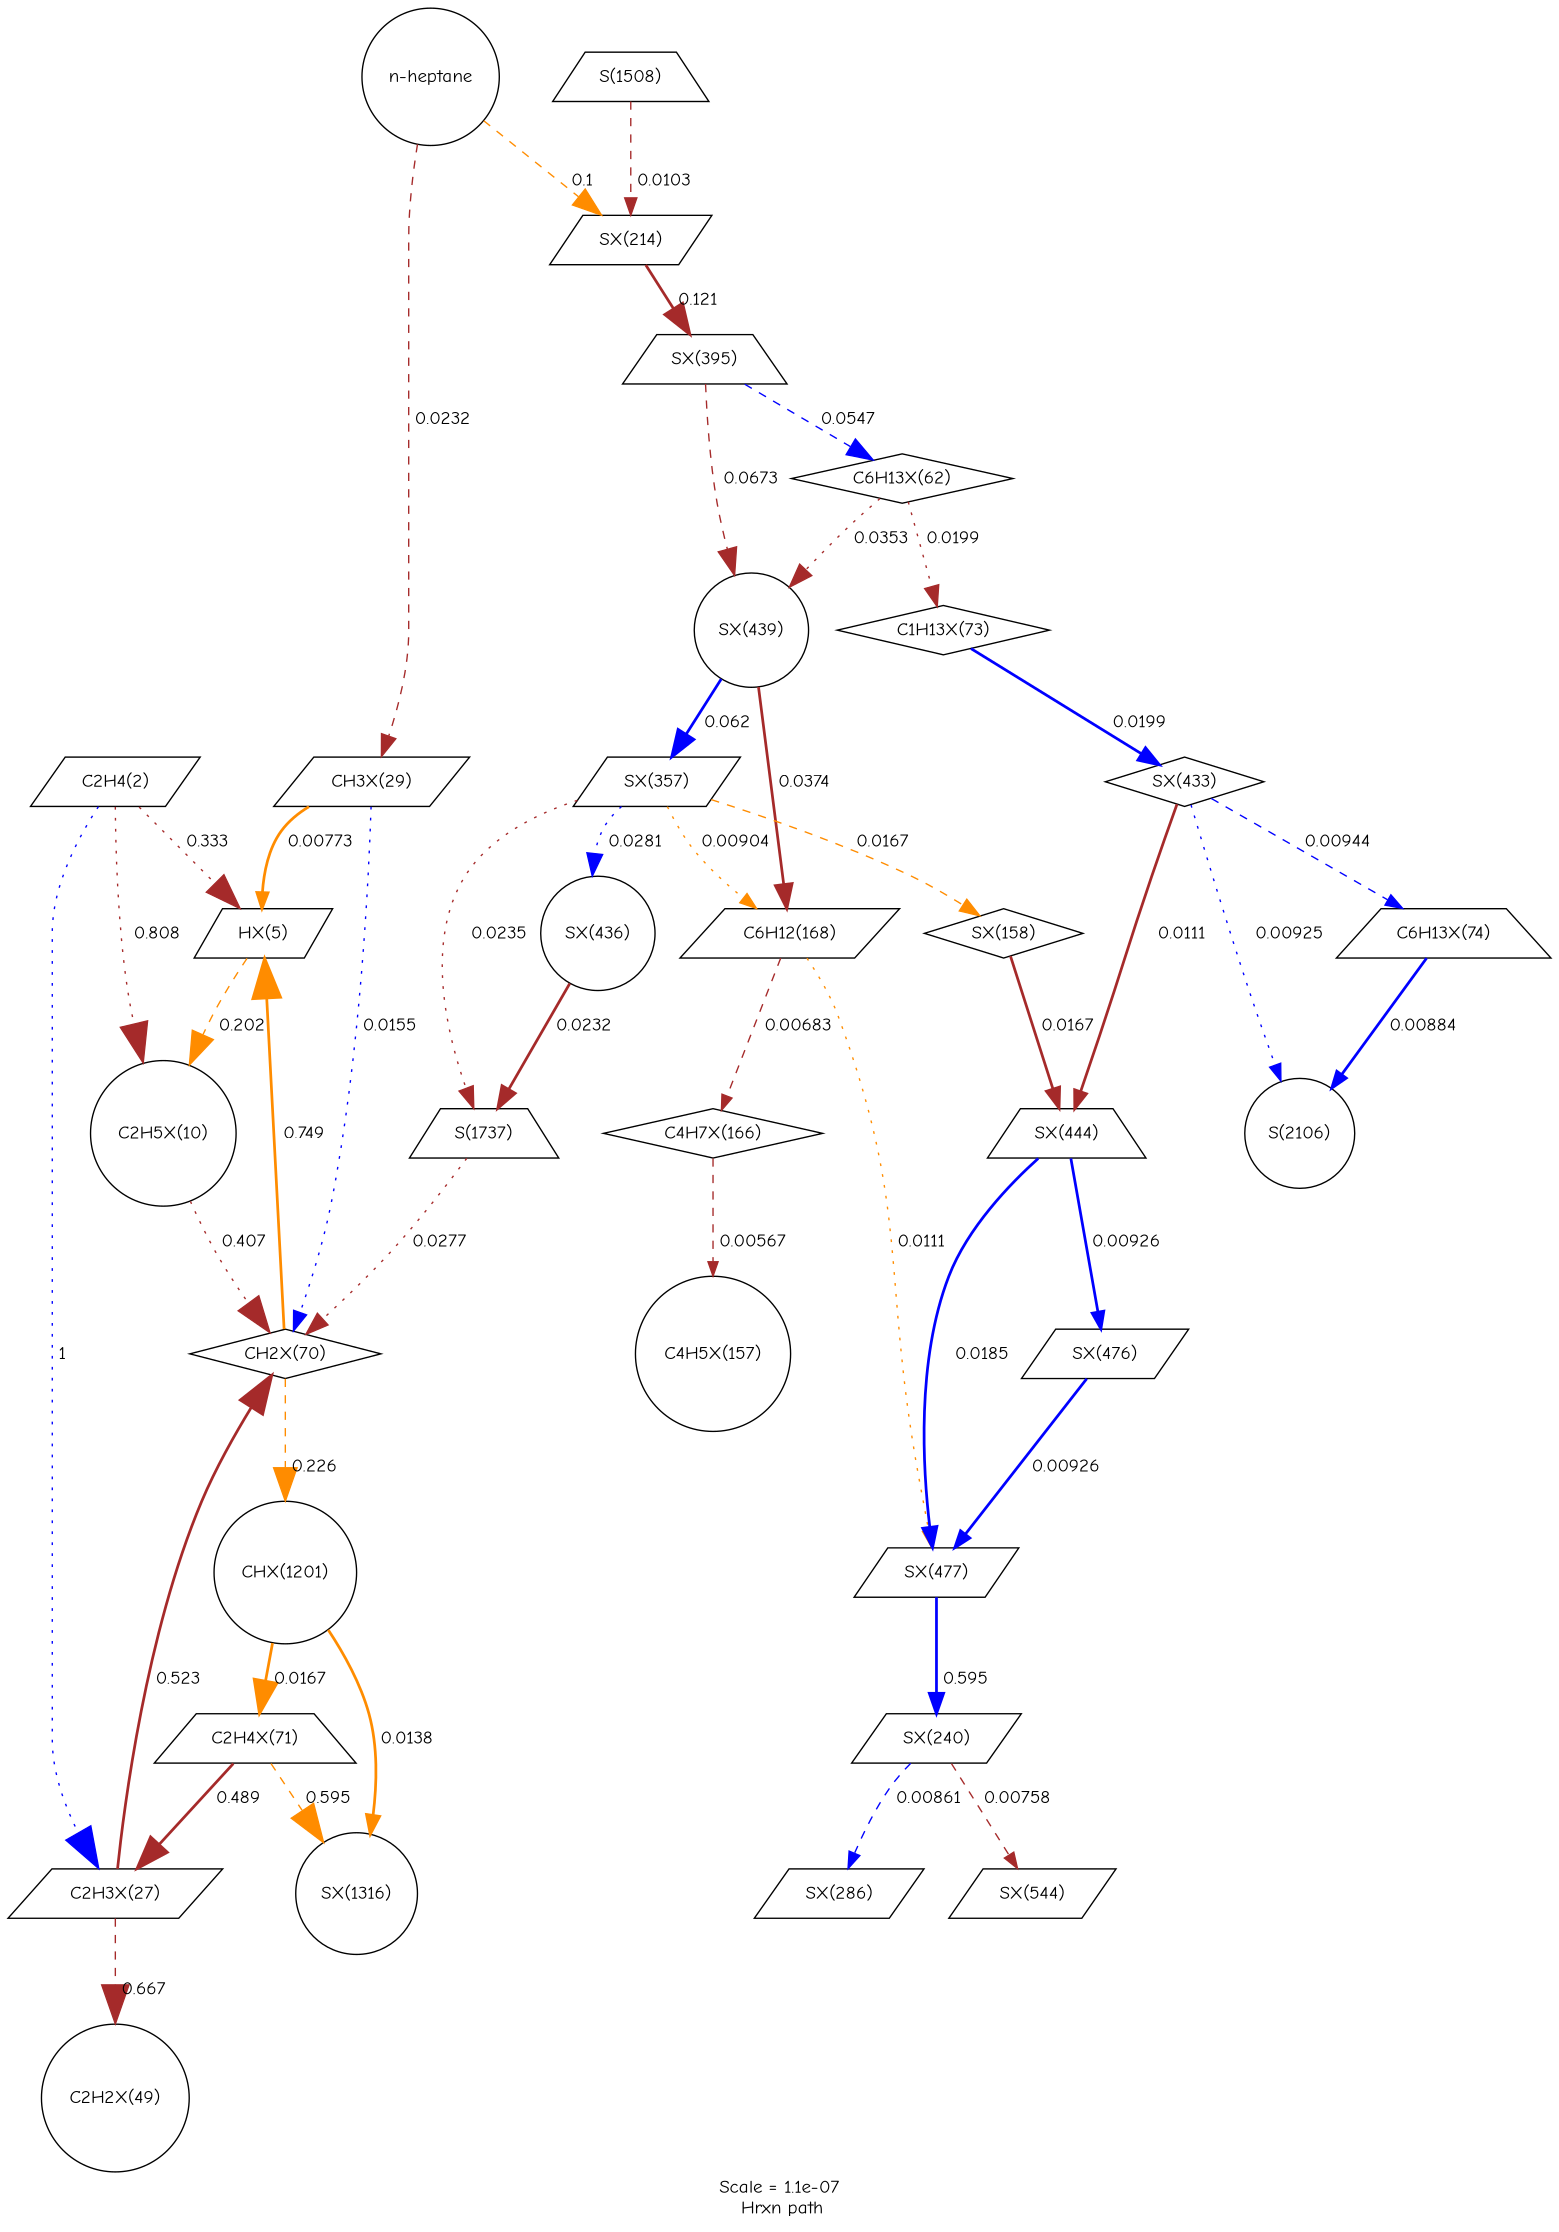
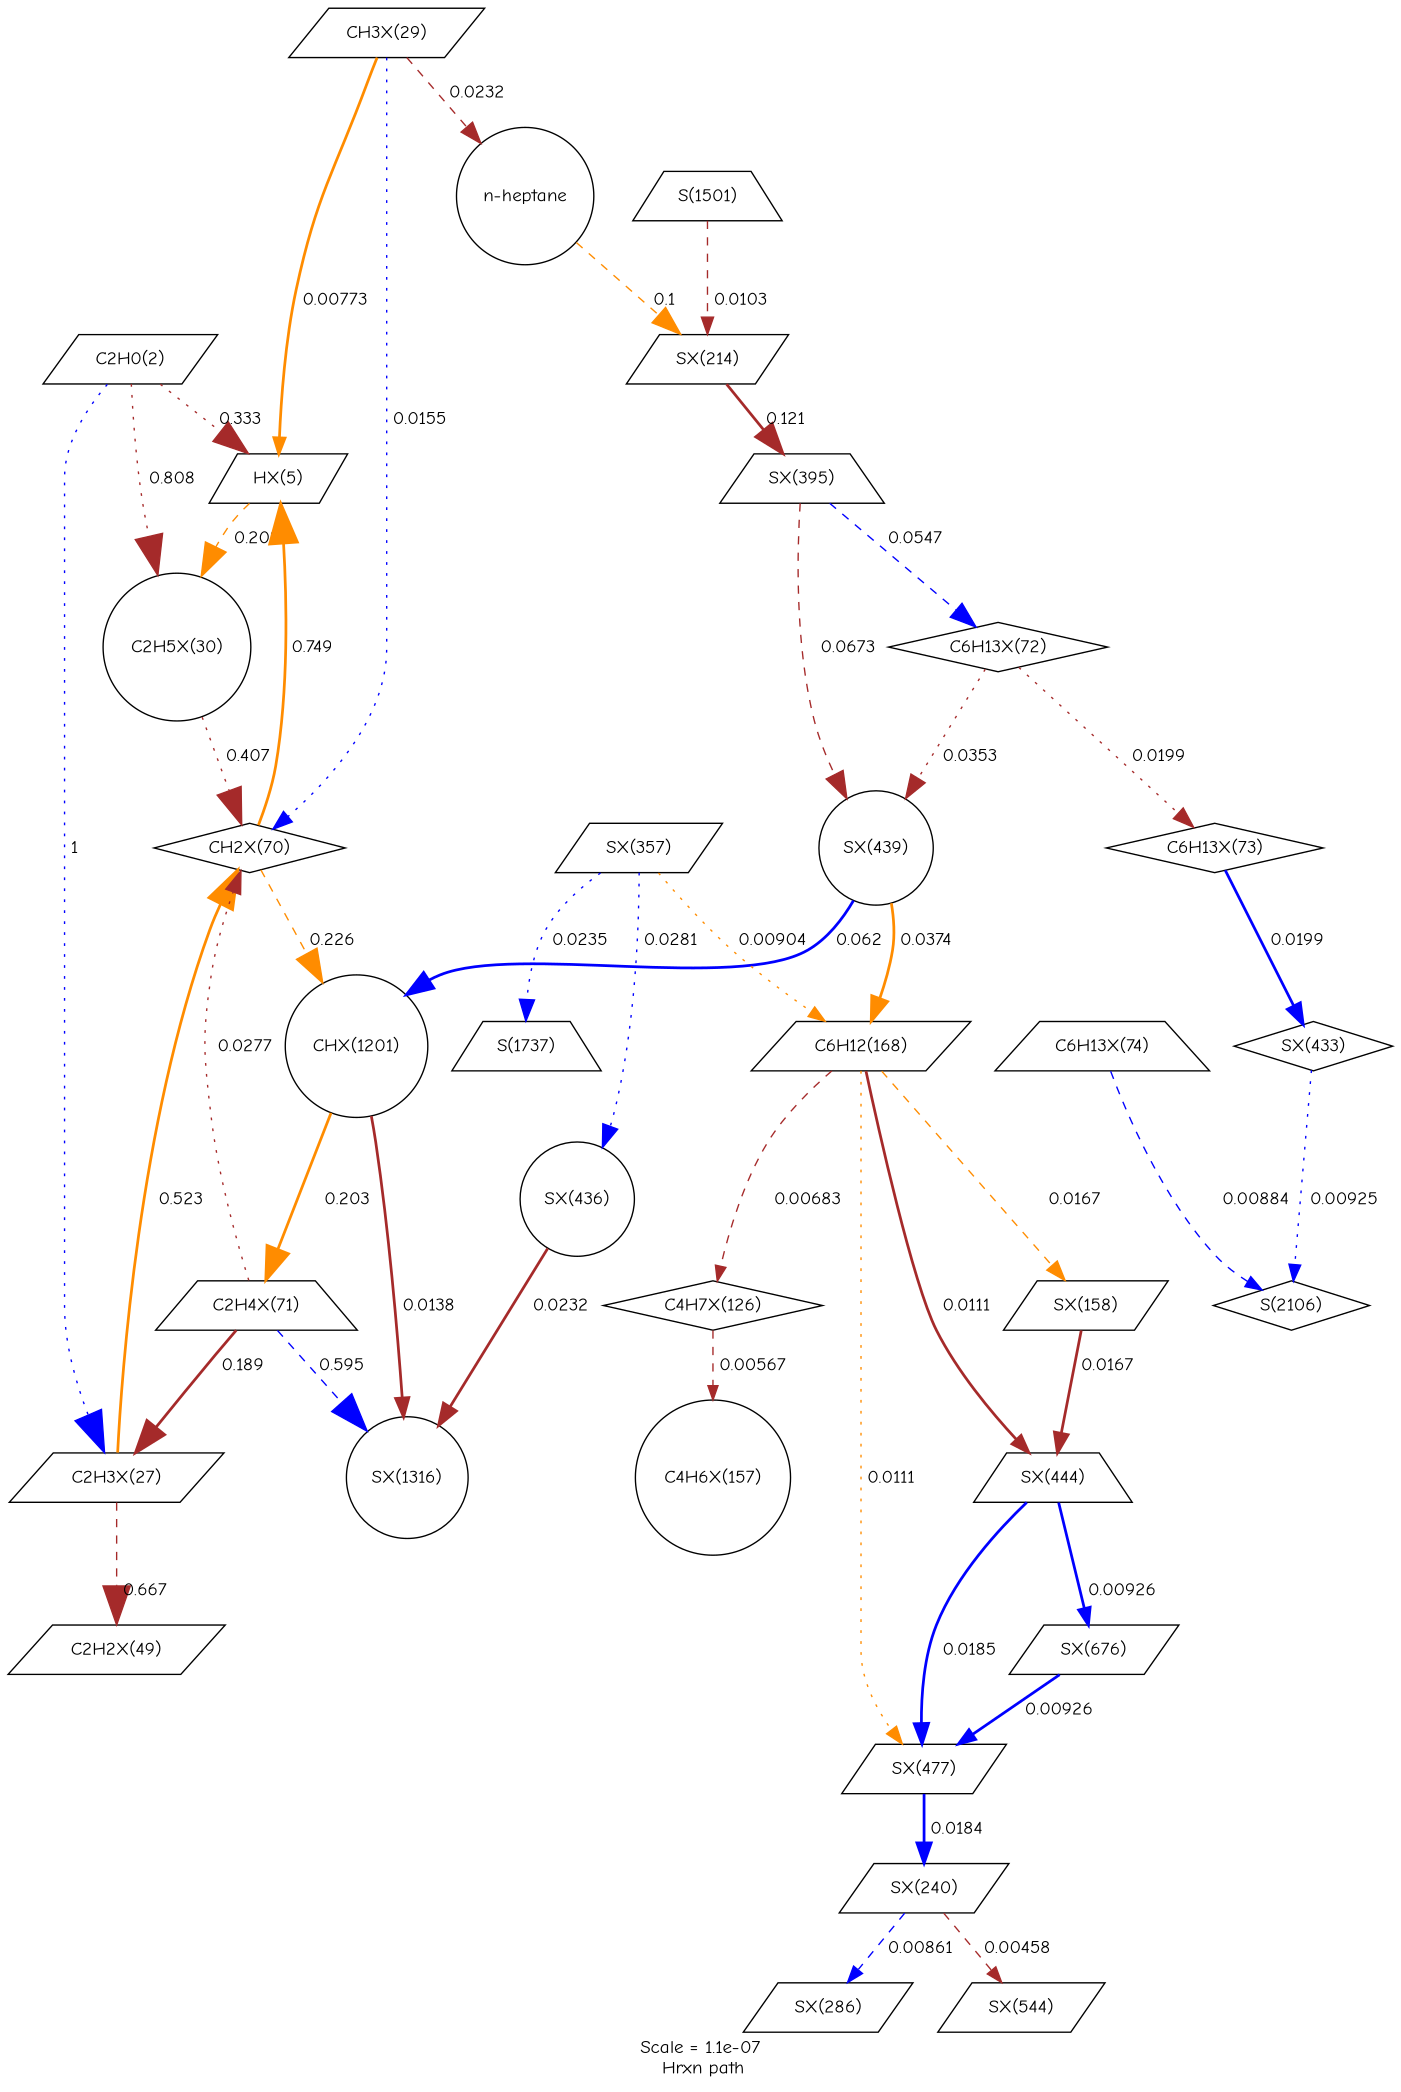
node "S(1508)": label "S(1508)" -> "S(1501)"
edge "n-heptane" -> "CH3X(29)": reversed
node "C6H13X(62)": label "C6H13X(62)" -> "C6H13X(72)"
node "C1H13X(73)": label "C1H13X(73)" -> "C6H13X(73)"
edge "SX(439)" -> "SX(357)": now "SX(439)" -> "CHX(1201)"
node "C2H4(2)": label "C2H4(2)" -> "C2H0(2)"
edge "SX(439)" -> "C6H12(168)": color brown -> darkorange
edge "SX(357)" -> "SX(158)": now "C6H12(168)" -> "SX(158)"
edge "SX(433)" -> "C6H13X(74)": removed, label "0.00944"
edge "SX(357)" -> "S(1737)": color brown -> blue
node "SX(158)": shape diamond -> parallelogram
edge "SX(433)" -> "SX(444)": now "C6H12(168)" -> "SX(444)"
edge "C6H13X(74)" -> "S(2106)": style bold -> dashed
edge "SX(436)" -> "S(1737)": now "SX(436)" -> "SX(1316)"
node "C2H5X(10)": label "C2H5X(10)" -> "C2H5X(30)"
node "C4H7X(166)": label "C4H7X(166)" -> "C4H7X(126)"
node "S(2106)": shape circle -> diamond
edge "S(1737)" -> "CH2X(70)": now "C2H4X(71)" -> "CH2X(70)"
node "C4H5X(157)": label "C4H5X(157)" -> "C4H6X(157)"
node "SX(476)": label "SX(476)" -> "SX(676)"
edge "C2H3X(27)" -> "CH2X(70)": color brown -> darkorange
edge "CHX(1201)" -> "C2H4X(71)": label " 0.0167" -> " 0.203"
edge "SX(477)" -> "SX(240)": label " 0.595" -> " 0.0184"
edge "CHX(1201)" -> "SX(1316)": color darkorange -> brown
edge "C2H4X(71)" -> "SX(1316)": color darkorange -> blue
edge "C2H4X(71)" -> "C2H3X(27)": label " 0.489" -> " 0.189"
edge "SX(240)" -> "SX(544)": label " 0.00758" -> " 0.00458"
node "C2H2X(49)": shape circle -> parallelogram
